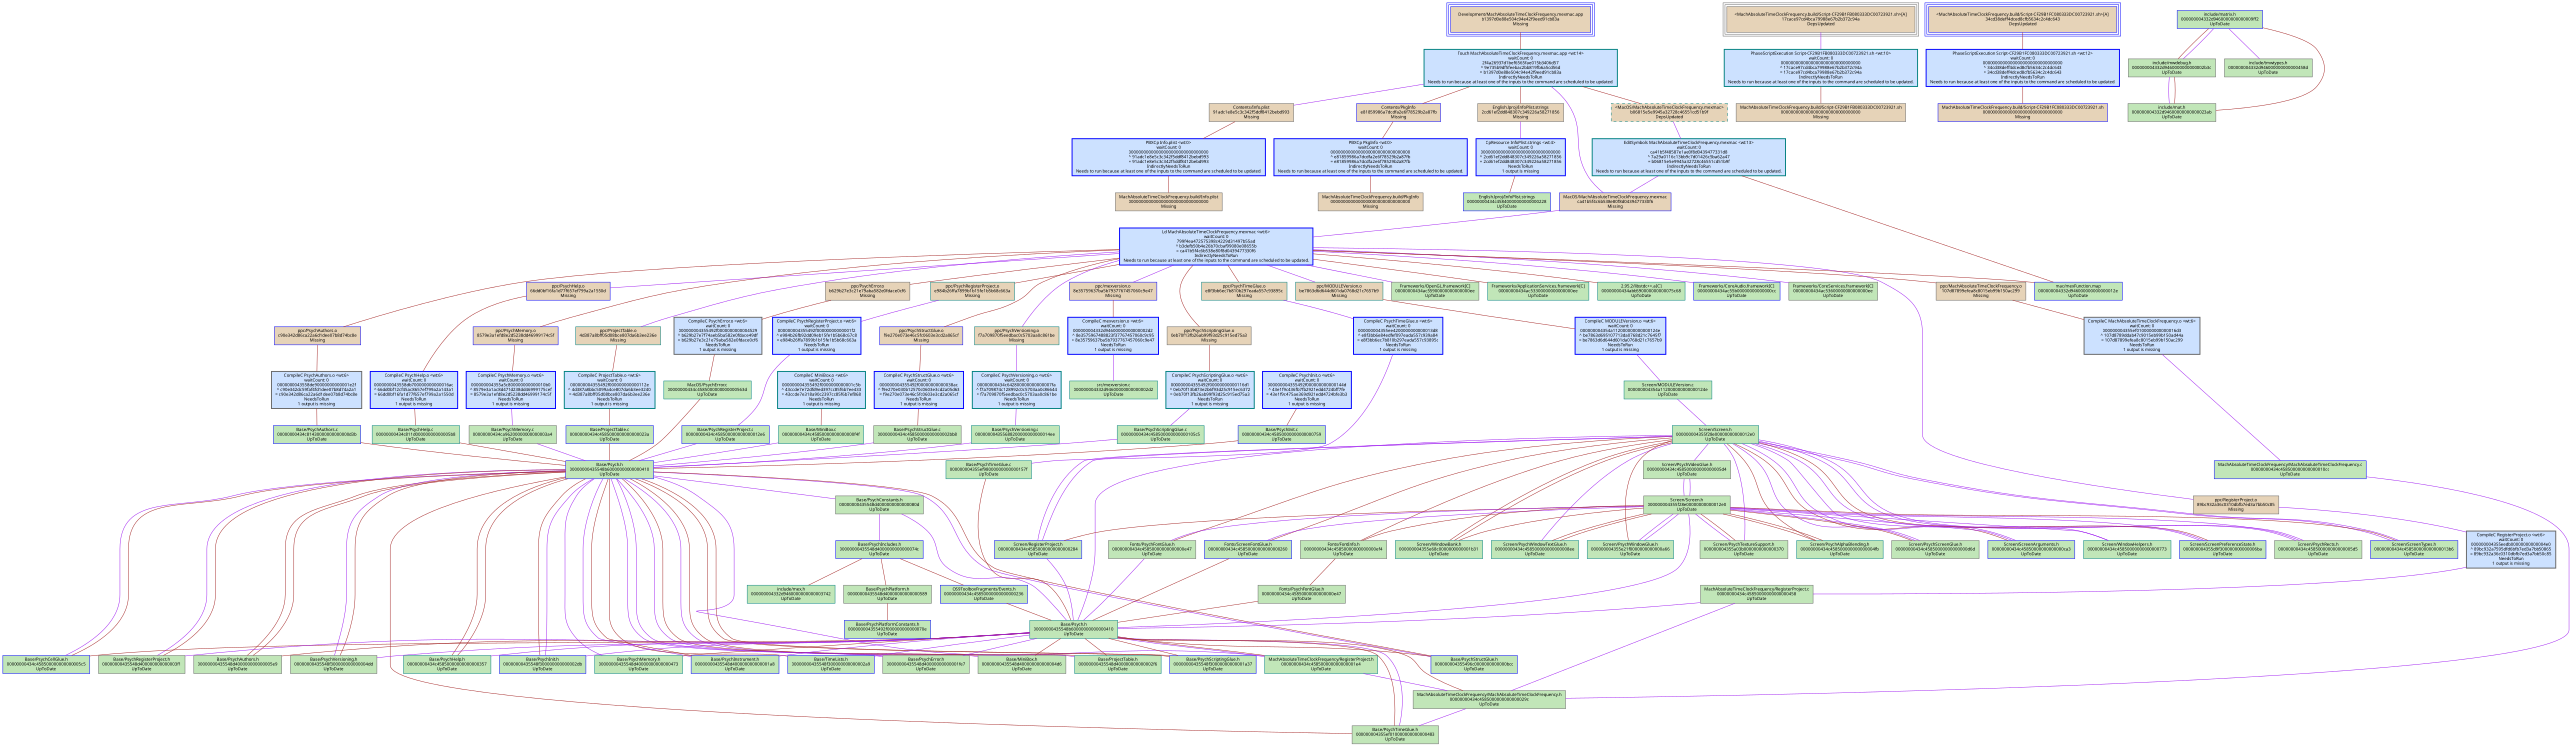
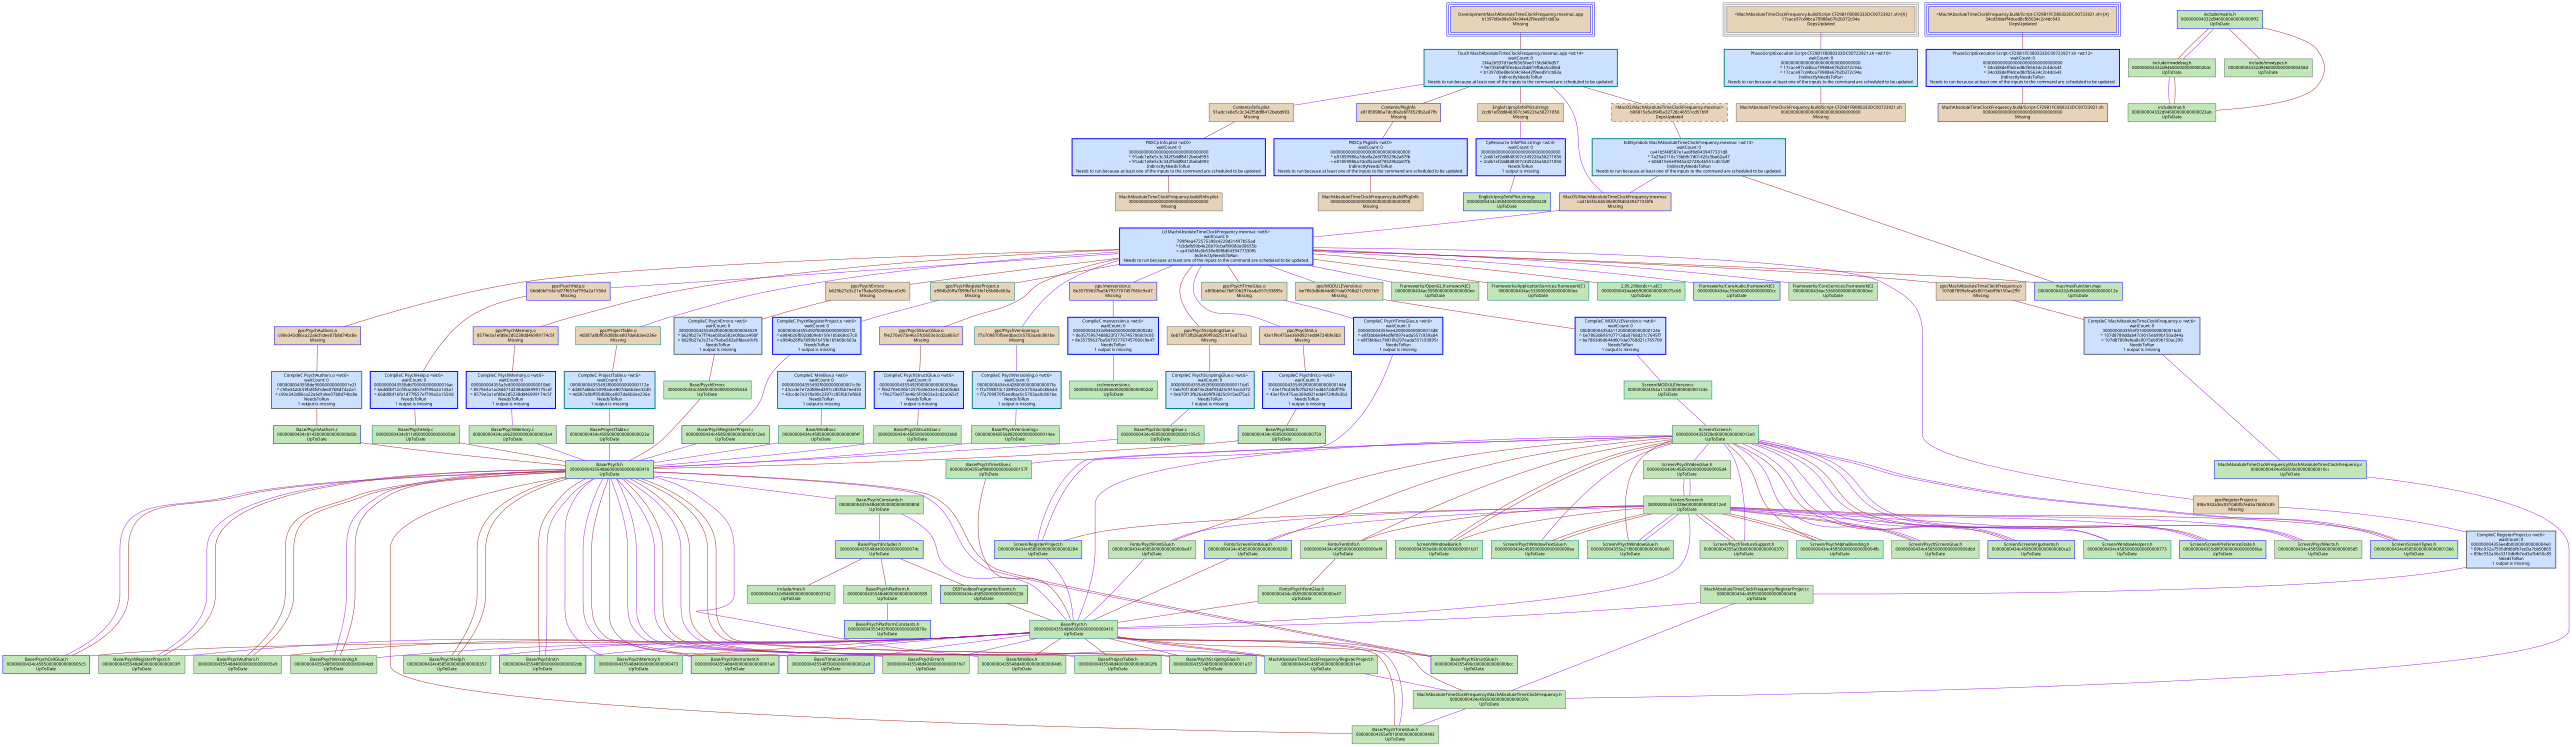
edge "include/matrix.h 000000004332d9460000000000009ff2 UpToDate" -- "include/tmwtypes.h 000000004332d946000000000000458d UpToDate": color purple -> brown
node "ppc/PsychInit.o 43e1f9c475ae369d921edd4724bfe3b3 Missing": added
node "MacOS/PsychError.c 00000000434c4585000000000000563d UpToDate": label "MacOS/PsychError.c 00000000434c4585000000000000563d UpToDate" -> "Base/PsychError.c 00000000434c4585000000000000563d UpToDate"
